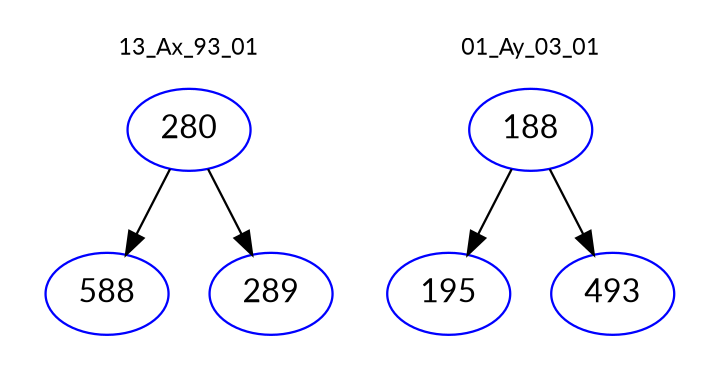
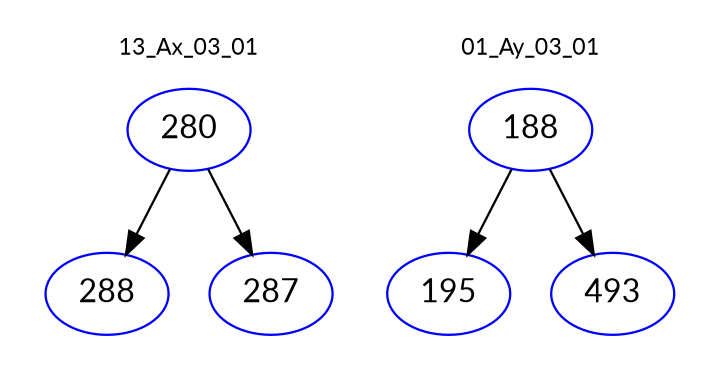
cluster "13_Ax_93_01": label "13_Ax_93_01" -> "13_Ax_03_01"
node "588": label "588" -> "288"
node "289": label "289" -> "287"
